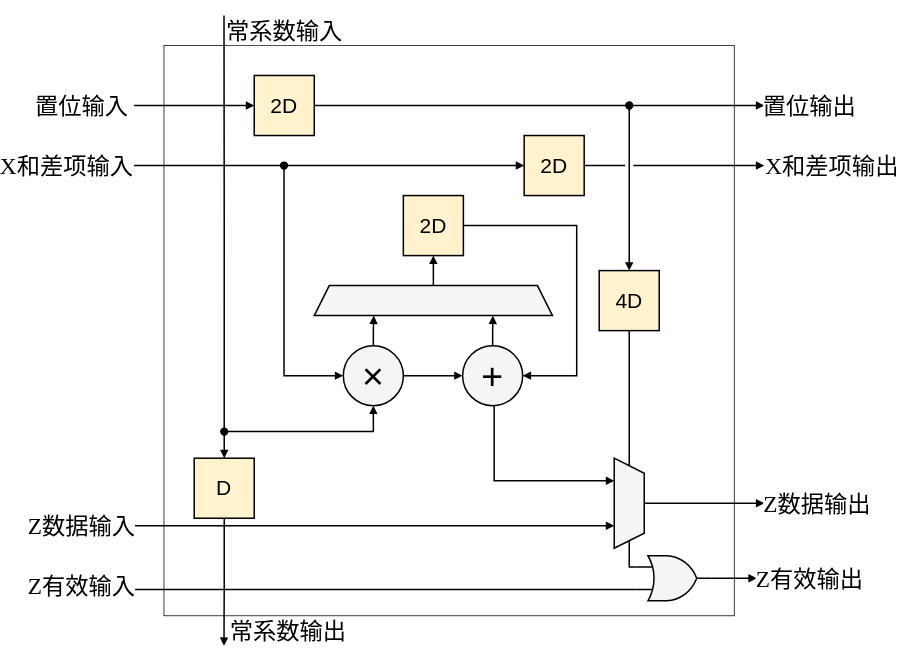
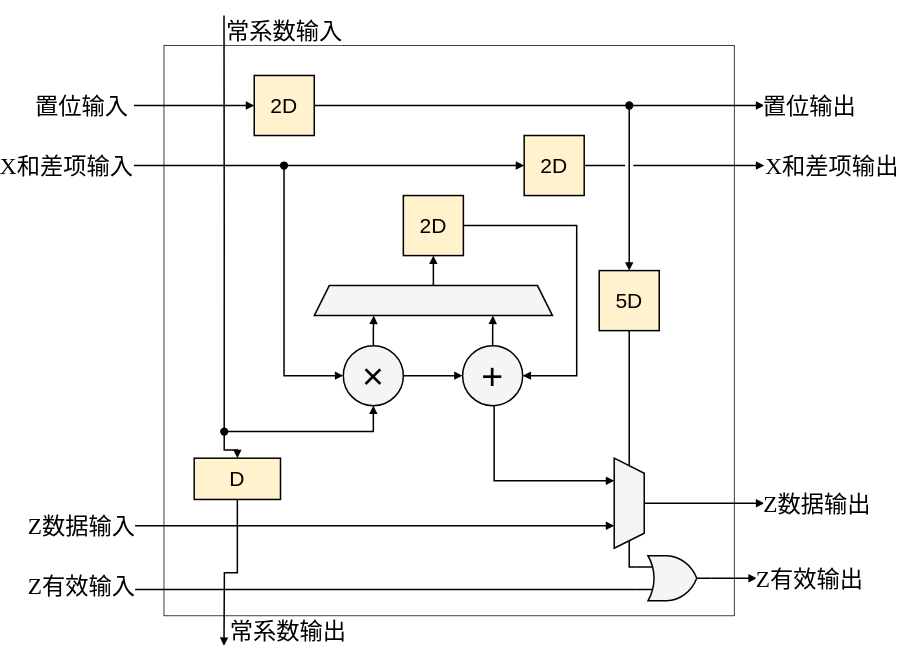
node "4D": label "4D" -> "5D"
node "D": size 60x60 -> 86x41
